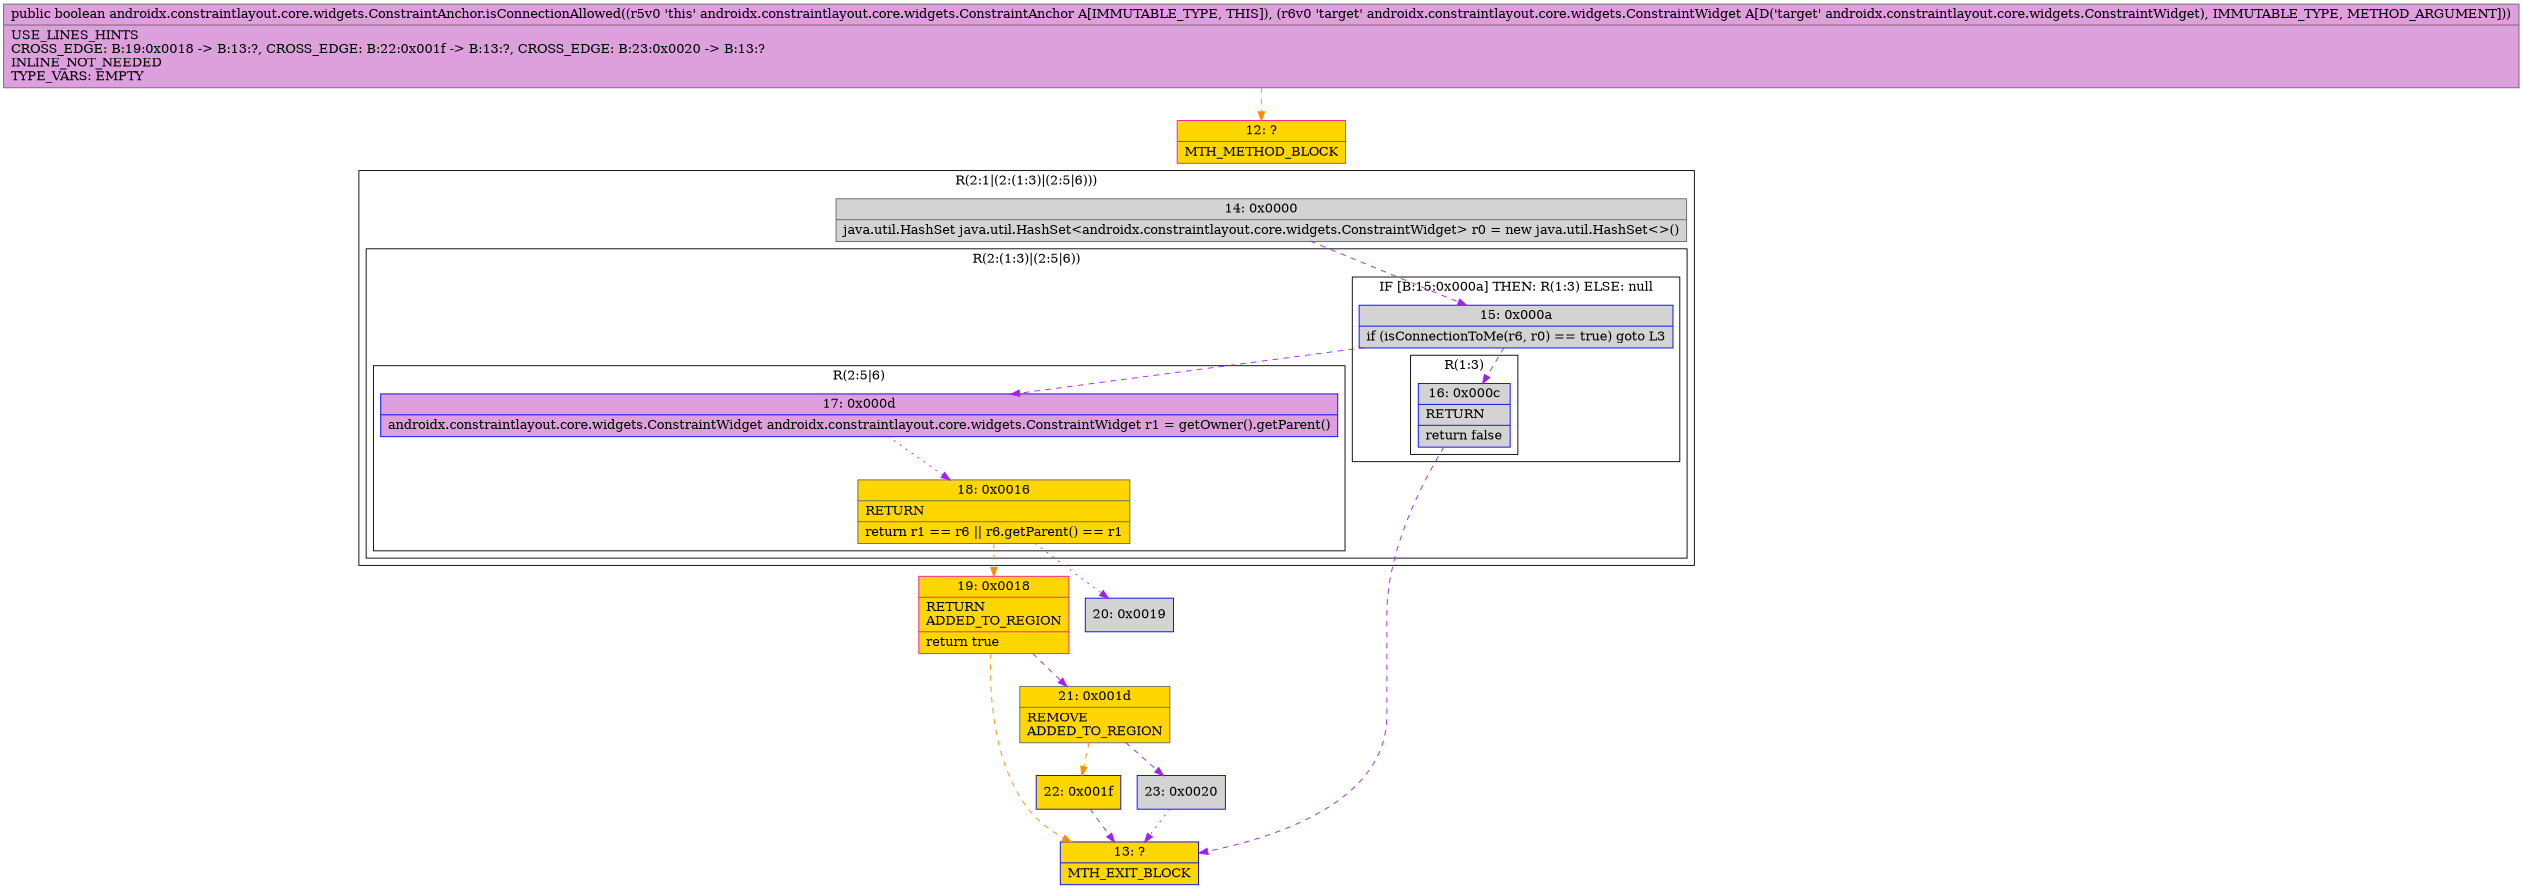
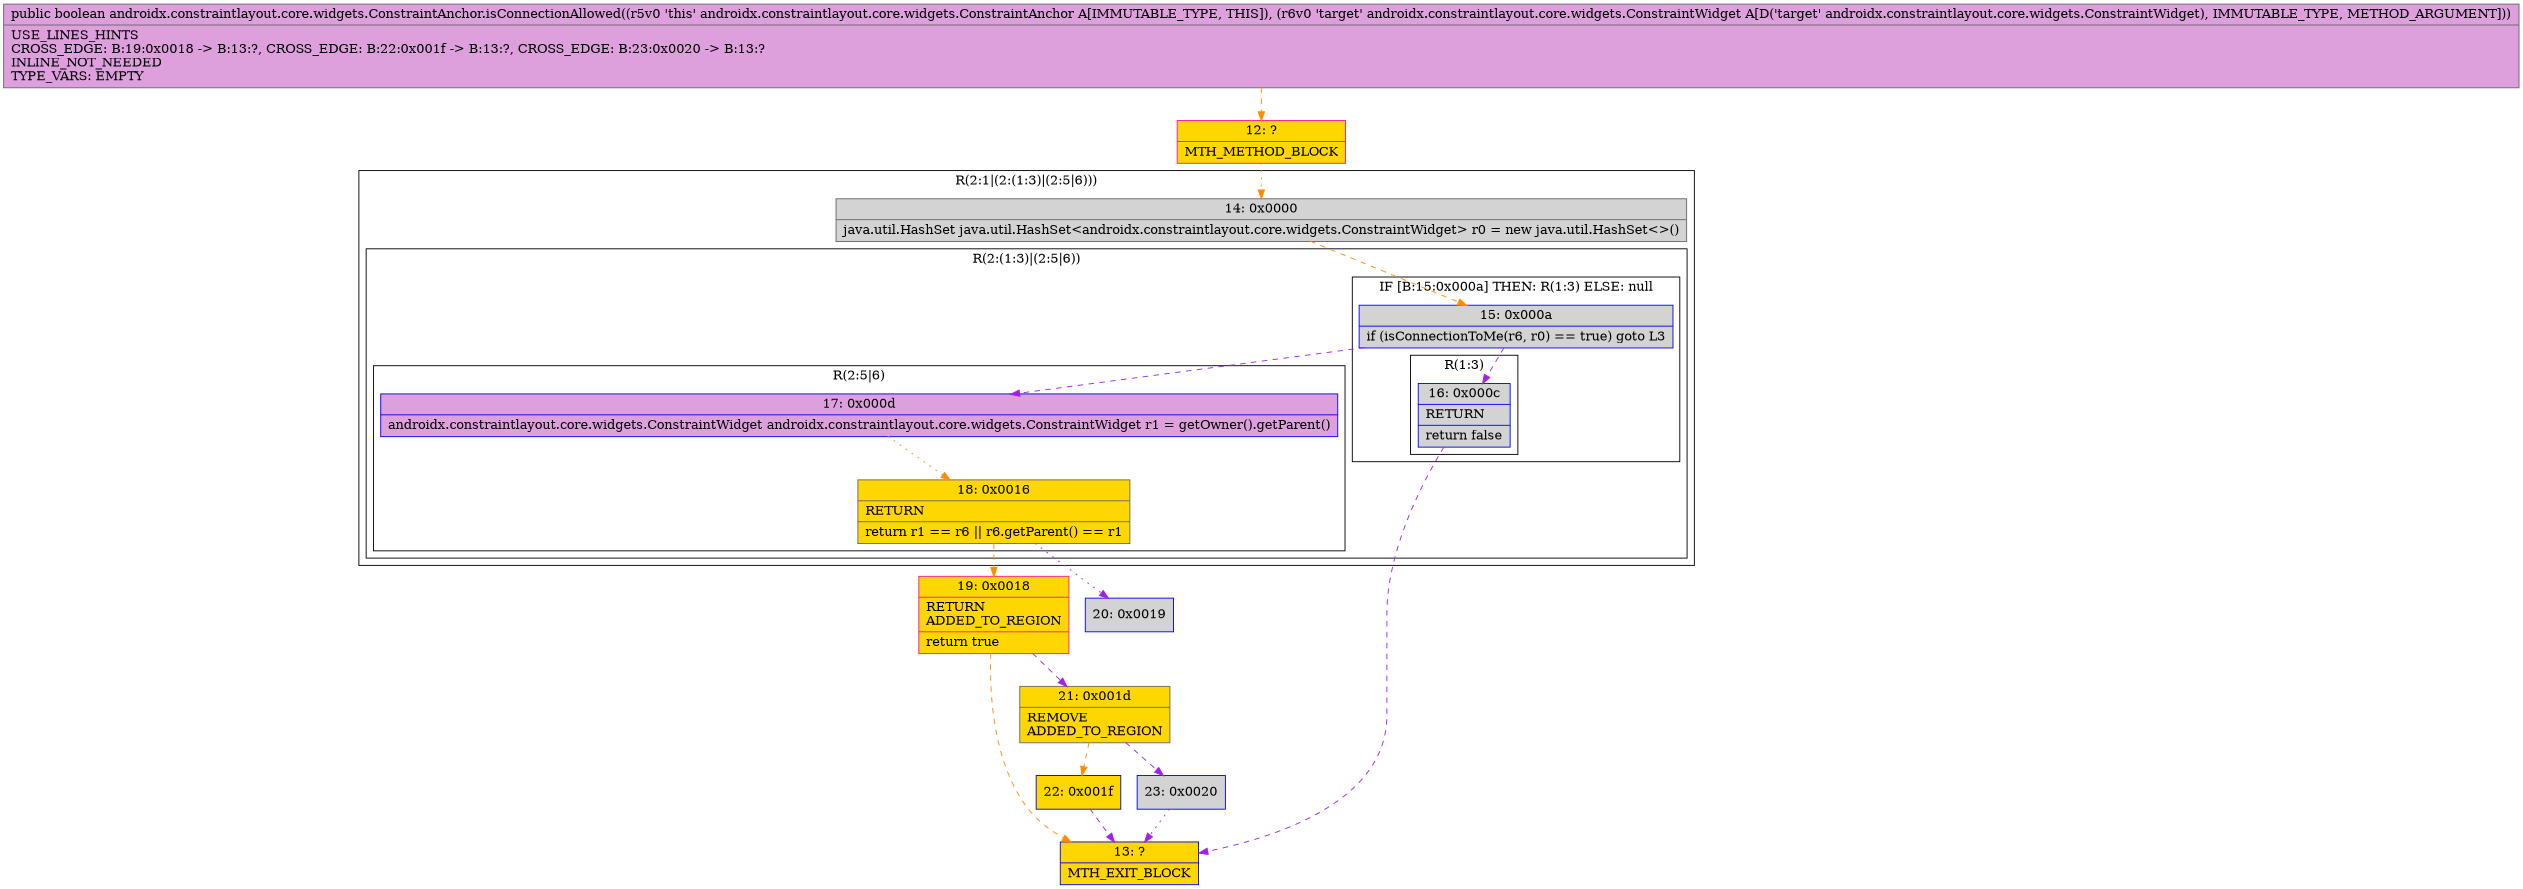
edge "12: ?" -> "14: 0x0000": added
edge "14: 0x0000" -> "15: 0x000a": color purple -> darkorange
edge "17: 0x000d" -> "18: 0x0016": color purple -> darkorange
